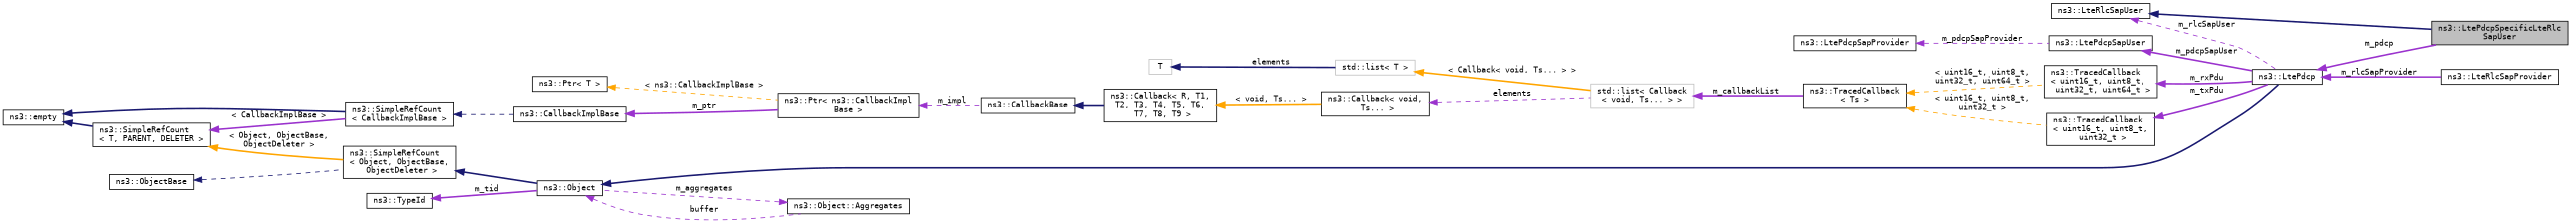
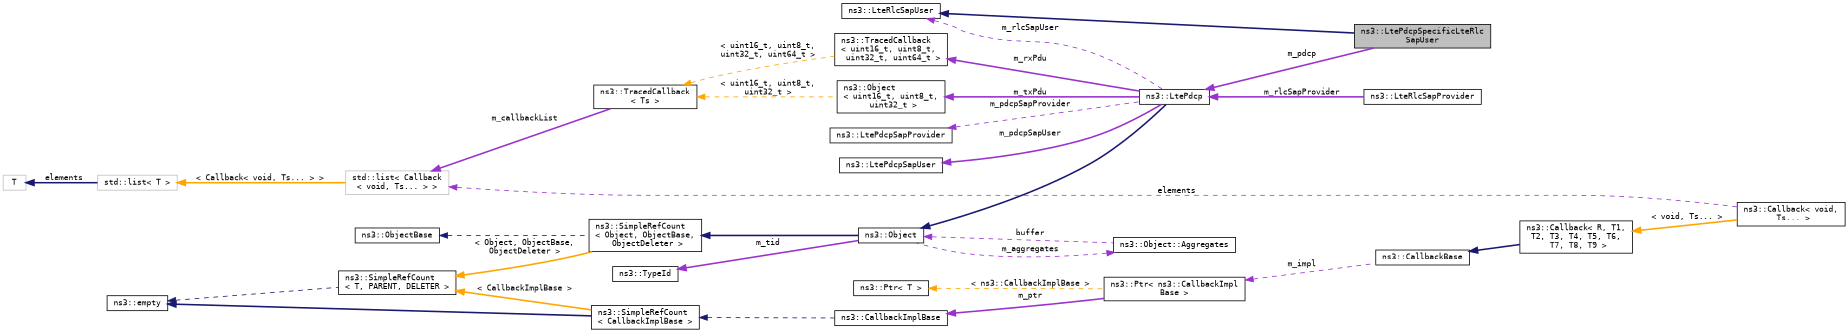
edge "ns3::LtePdcpSapUser" -> "ns3::LtePdcpSapProvider": now "ns3::LtePdcp" -> "ns3::LtePdcpSapProvider"
edge "std::list< Callback < void, Ts... > >" -> "ns3::Callback< void, Ts... >": reversed
edge "ns3::SimpleRefCount < T, PARENT, DELETER >" -> "ns3::empty": style bold -> dashed
edge "ns3::SimpleRefCount < CallbackImplBase >" -> "ns3::SimpleRefCount < T, PARENT, DELETER >": color darkorchid3 -> orange
node "ns3::TracedCallback < uint16_t, uint8_t, uint32_t >": label "ns3::TracedCallback < uint16_t, uint8_t, uint32_t >" -> "ns3::Object < uint16_t, uint8_t, uint32_t >"
